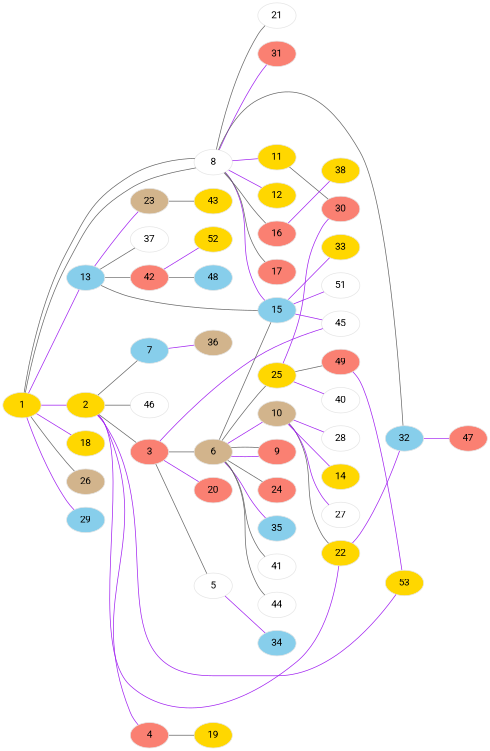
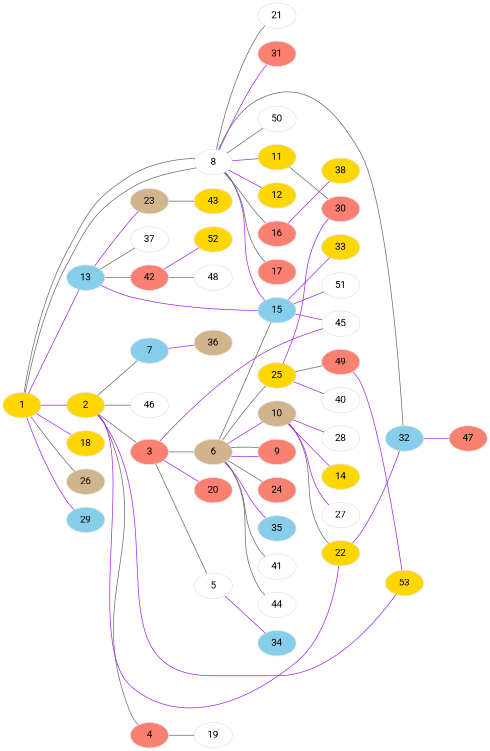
node "50": added
node "48": fillcolor skyblue -> white
edge "13" -- "15": color gray40 -> purple
edge "2" -- "4": color purple -> gray40
node "19": fillcolor gold -> white
